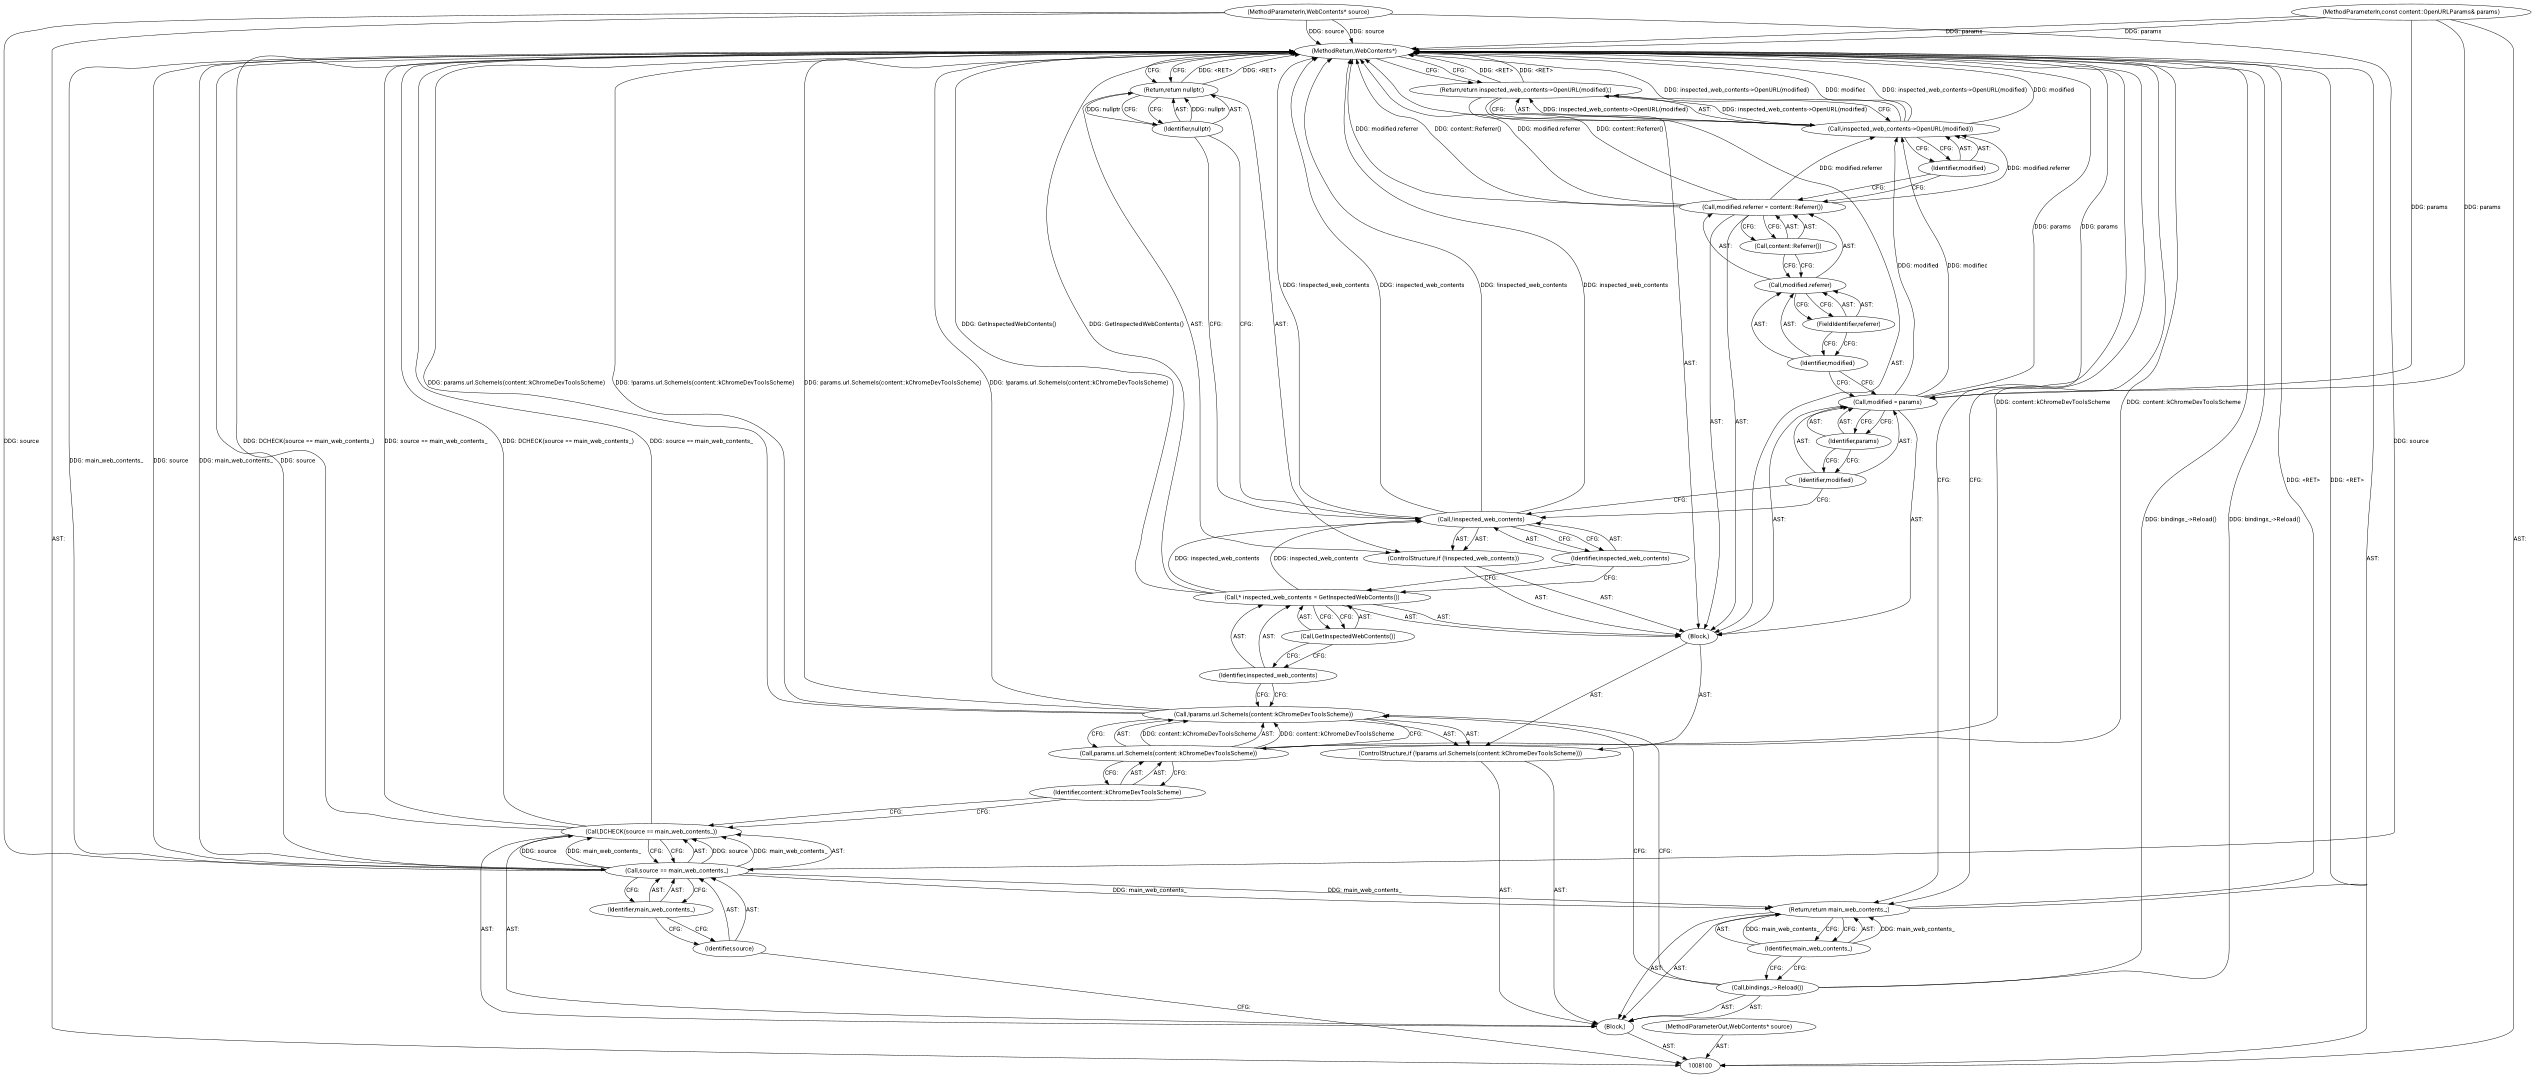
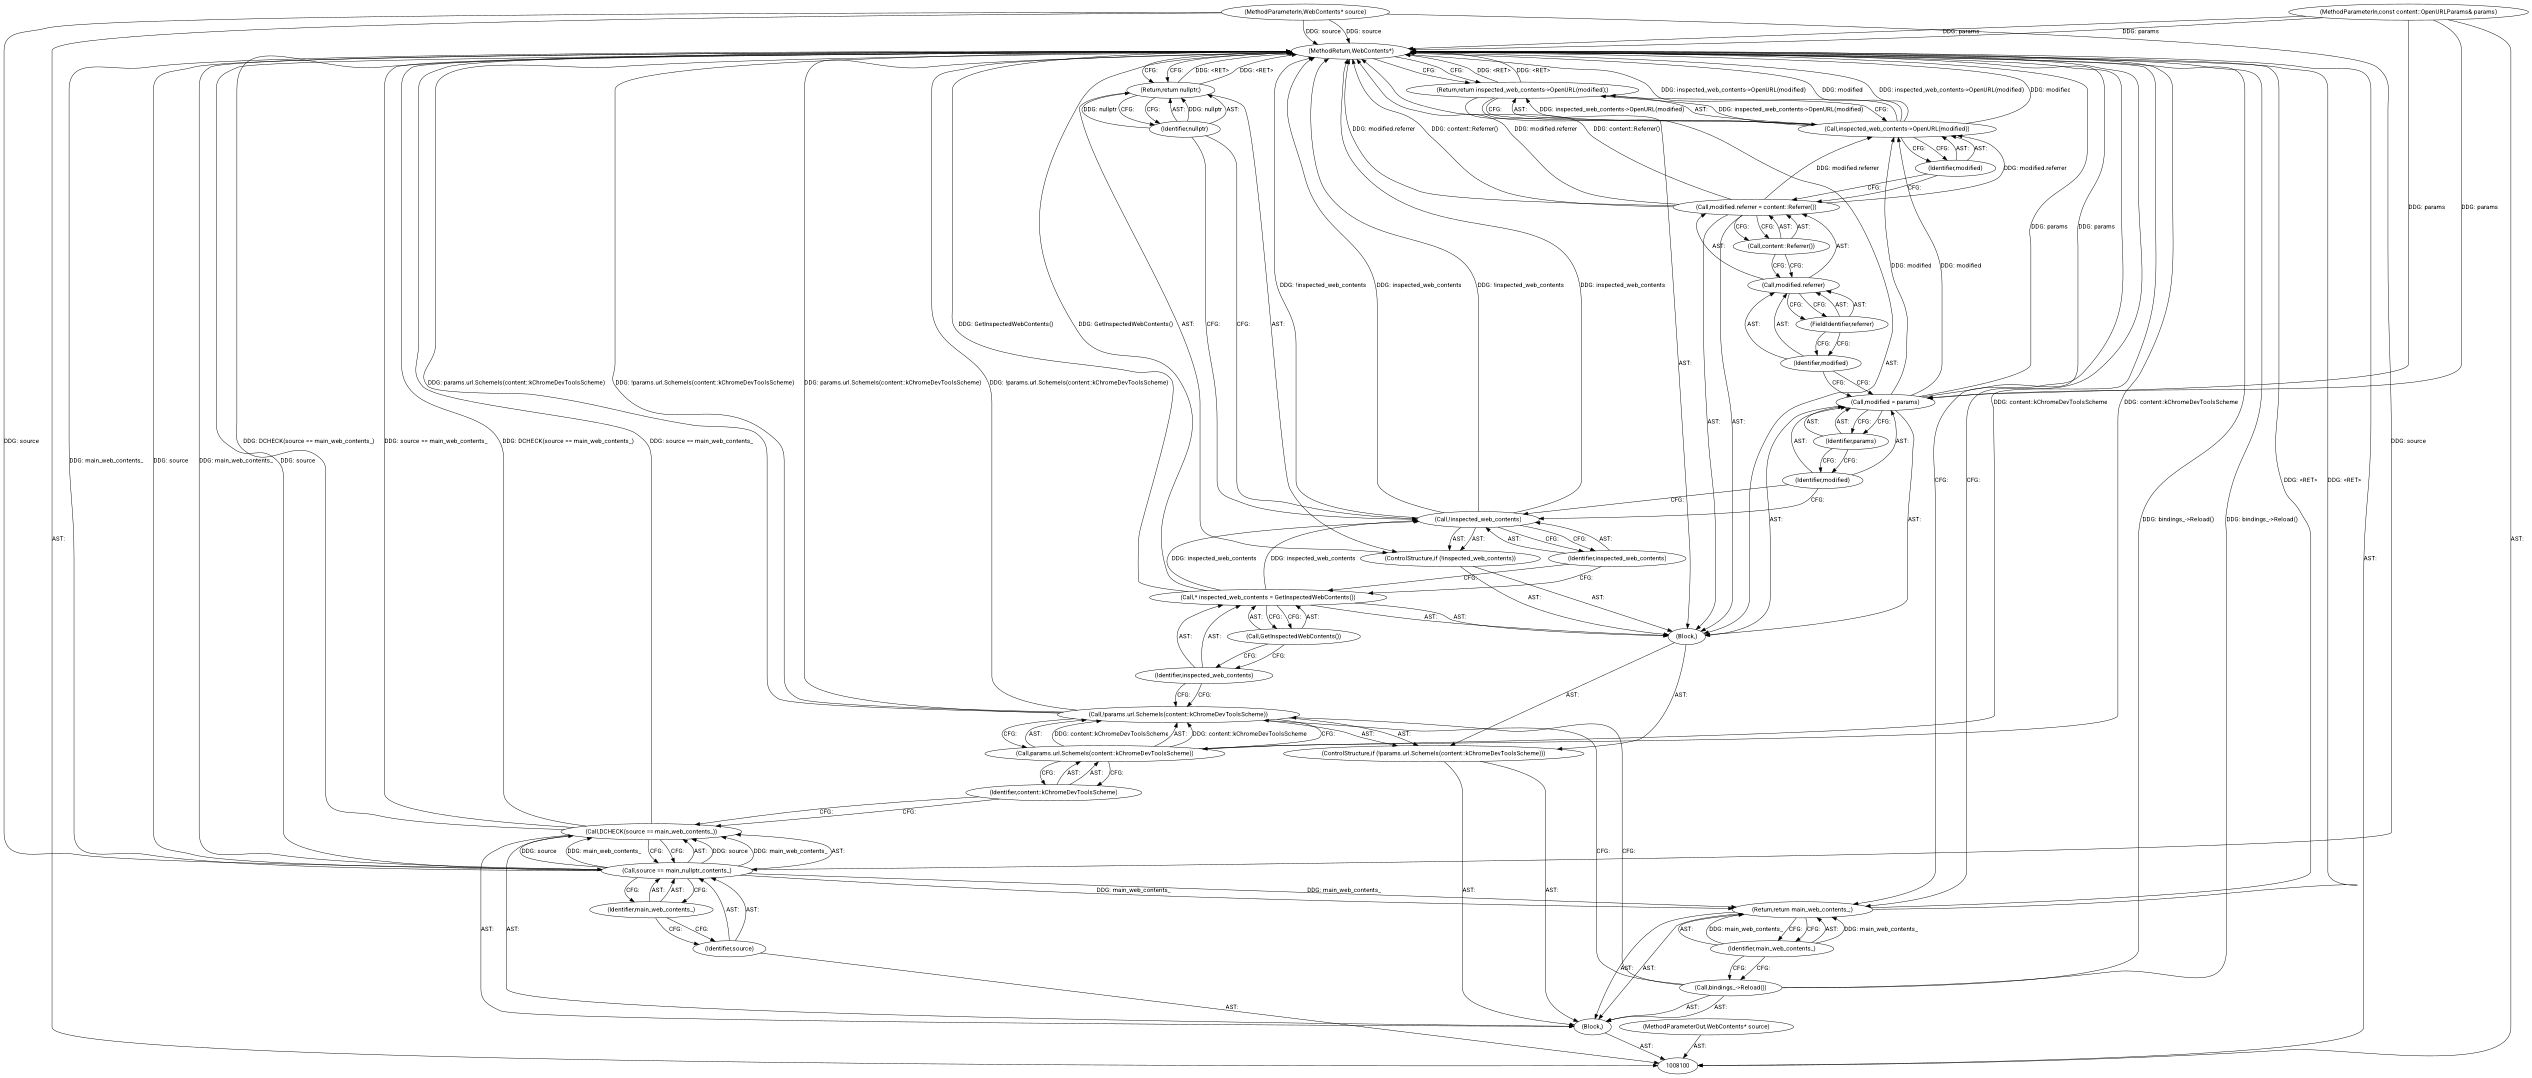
node "(Call,source == main_web_contents_)": label "(Call,source == main_web_contents_)" -> "(Call,source == main_nullptr_contents_)"
edge "(Identifier,source)" -> "1008100": label "CFG: " -> "AST: "
